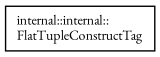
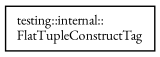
node "internal::internal:: FlatTupleConstructTag": label "internal::internal:: FlatTupleConstructTag" -> "testing::internal:: FlatTupleConstructTag"
